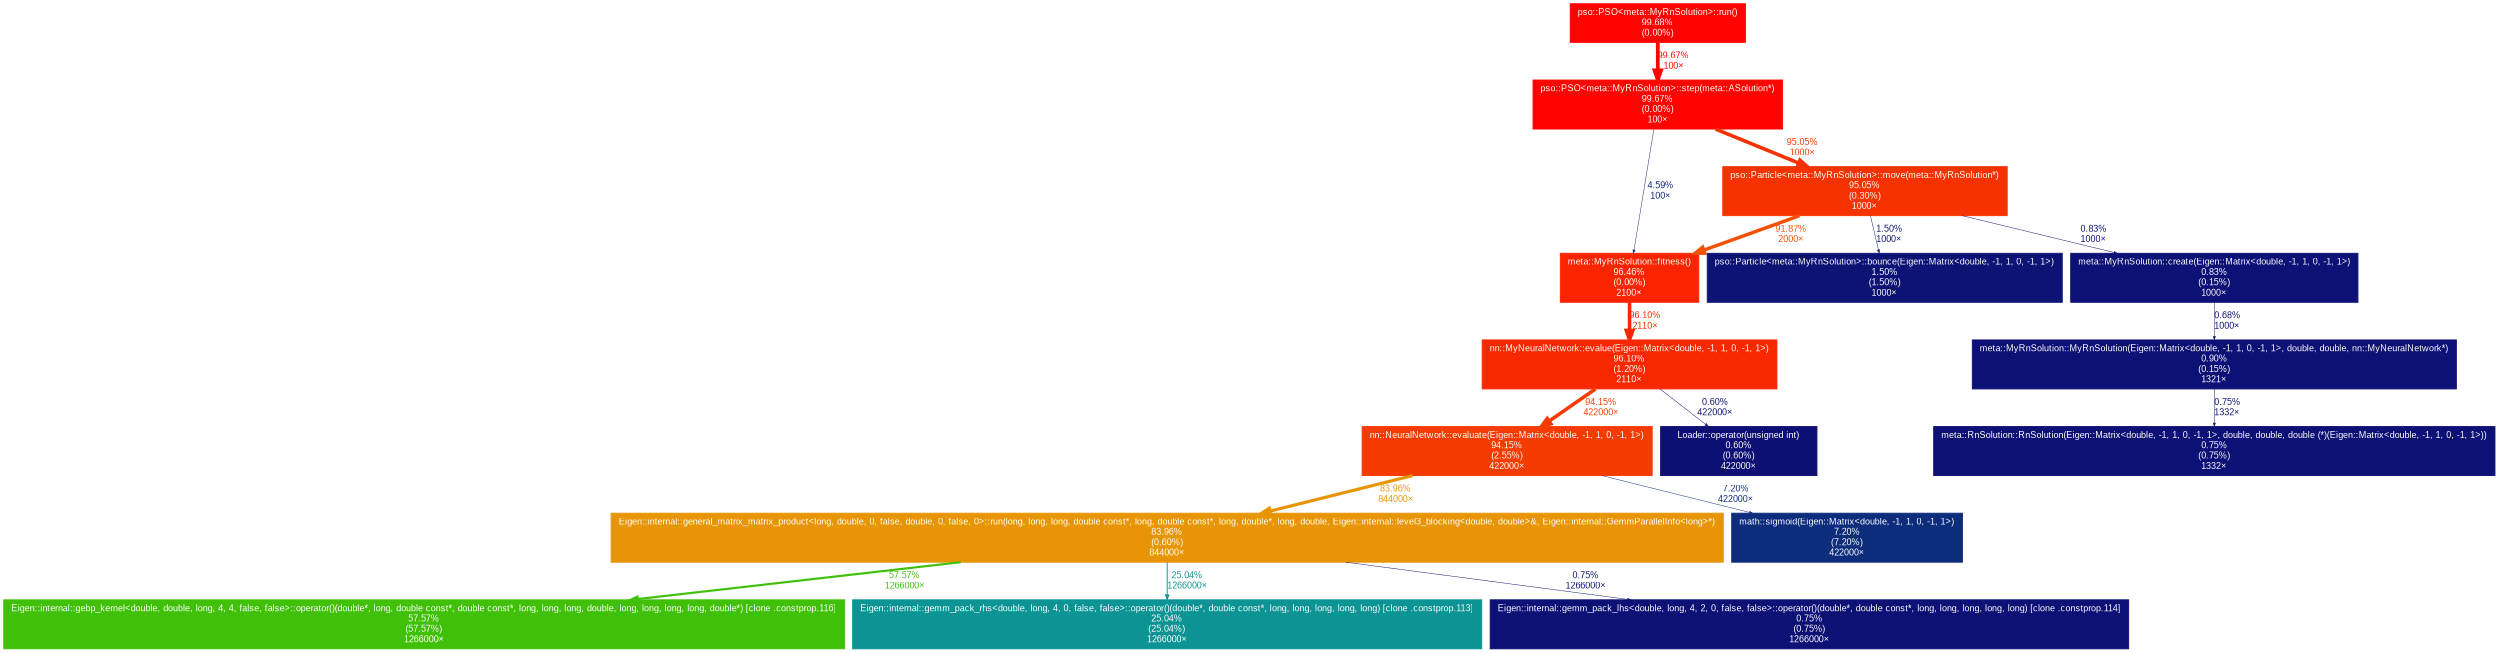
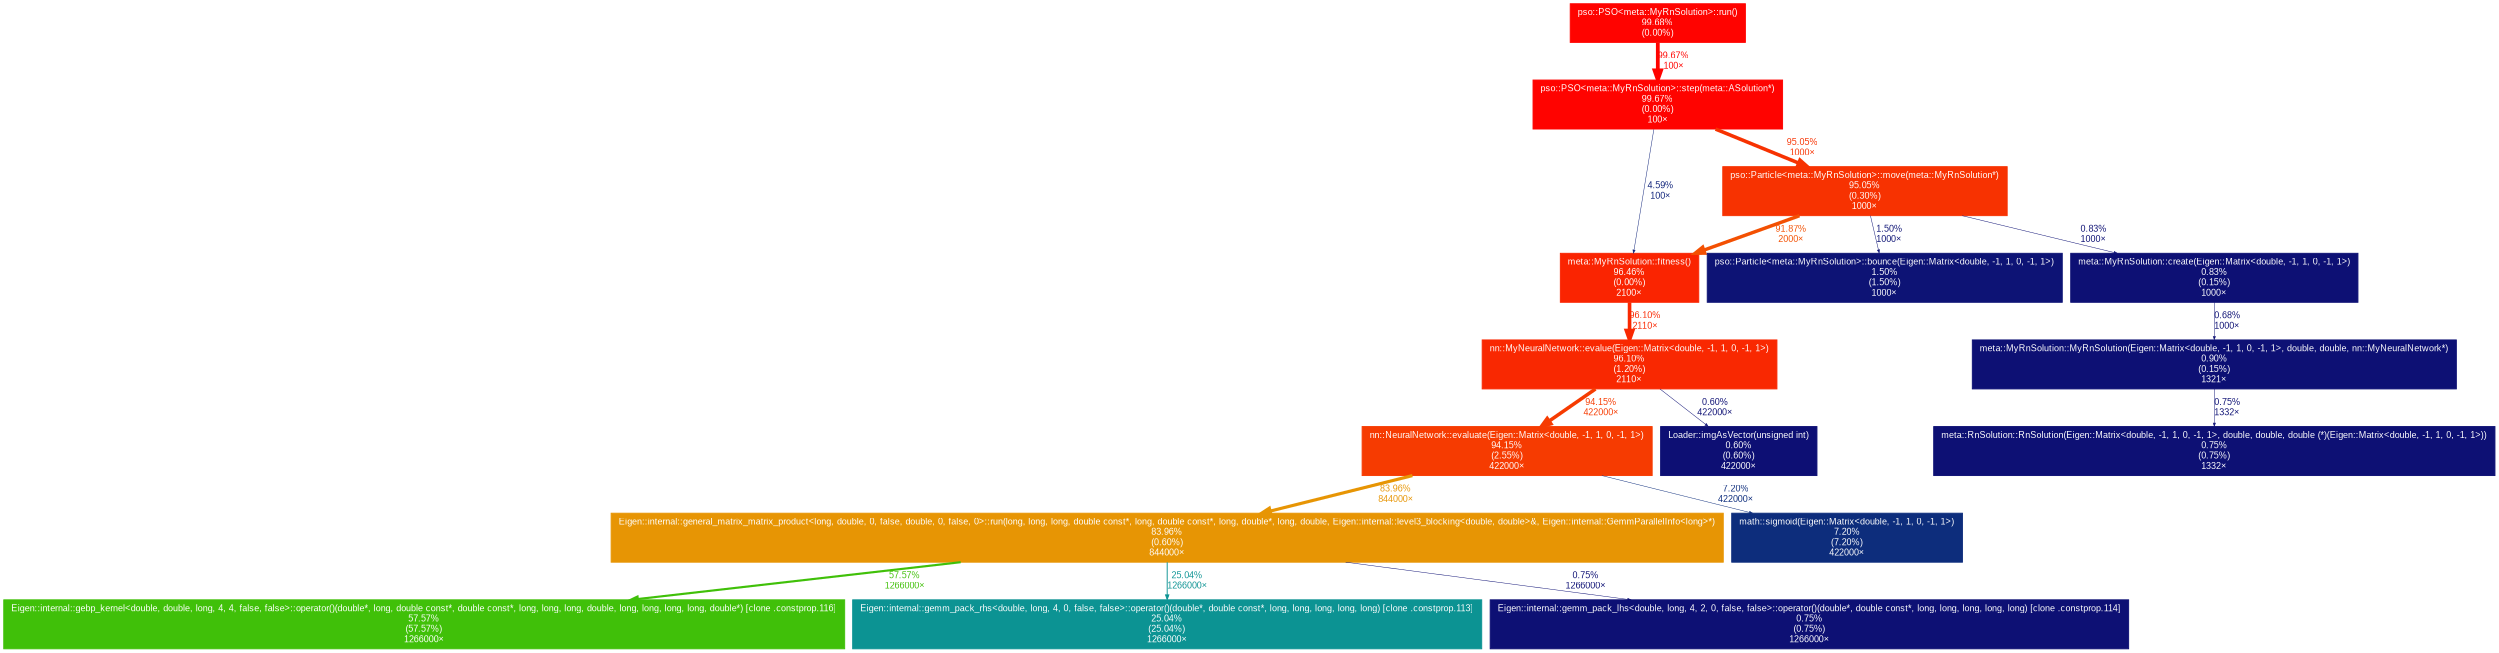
node "Loader::operator(unsigned int) 0.60% (0.60%) 422000×": label "Loader::operator(unsigned int) 0.60% (0.60%) 422000×" -> "Loader::imgAsVector(unsigned int) 0.60% (0.60%) 422000×"
